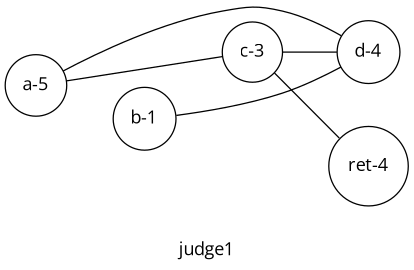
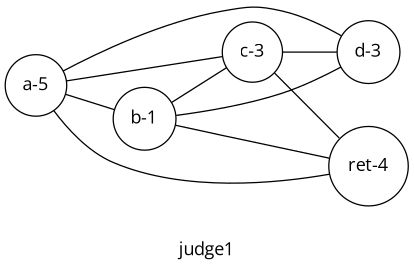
node "d-4": label "d-4" -> "d-3"
edge "c-3" -- "b-1": added
edge "a-5" -- "b-1": added
edge "b-1" -- "ret-4": added
edge "a-5" -- "ret-4": added
